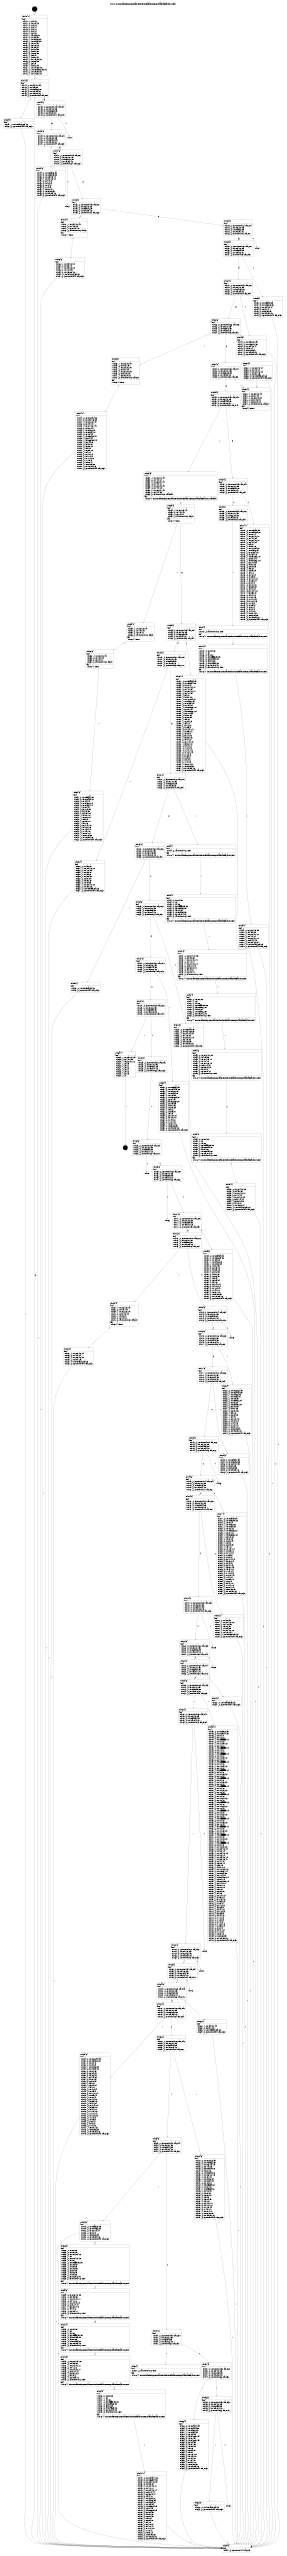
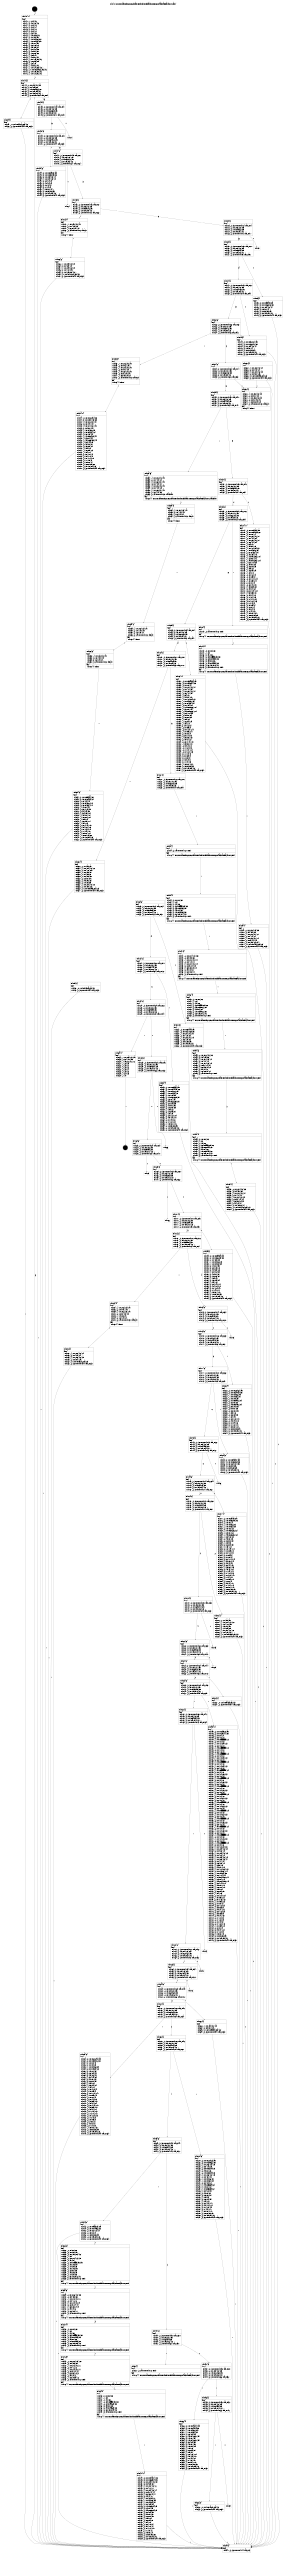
edge "0x4025ca [15]" -> "0x4015ef [28]": now "0x4015d3 [28]" -> "0x4015ef [28]"
node "0x401643 [28]": removed
node "0x402665": added
